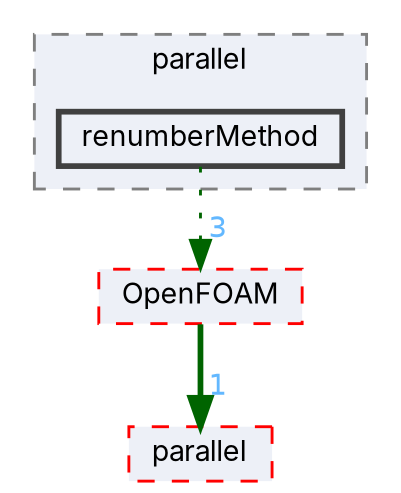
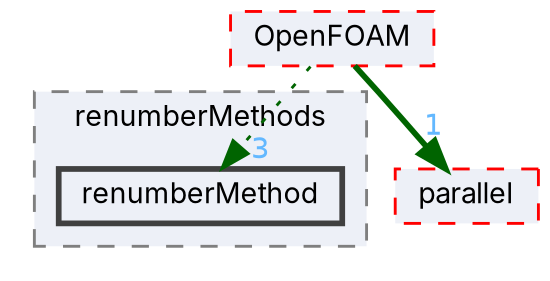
cluster "parallel": label "parallel" -> "renumberMethods"
edge "renumberMethod" -> "OpenFOAM": reversed
